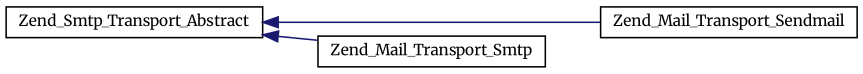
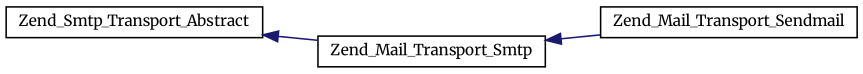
edge "Zend_Mail_Transport_Sendmail" -> "Zend_Smtp_Transport_Abstract": now "Zend_Mail_Transport_Sendmail" -> "Zend_Mail_Transport_Smtp"
